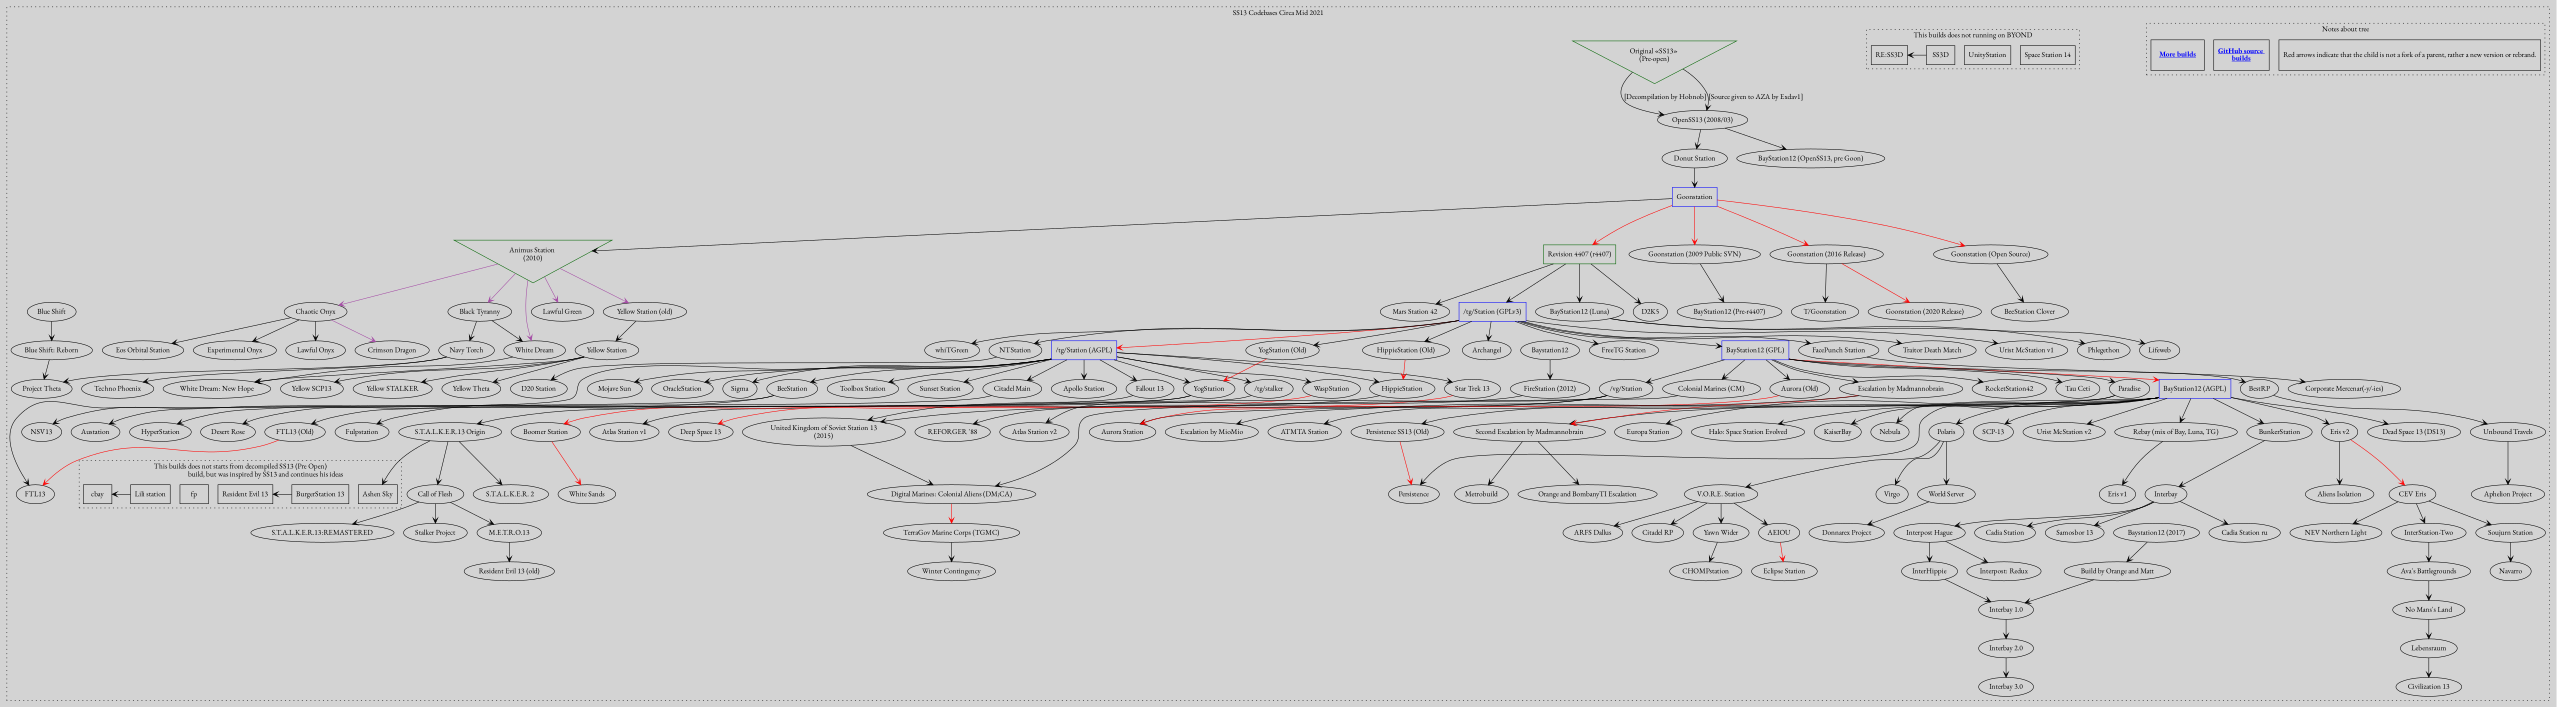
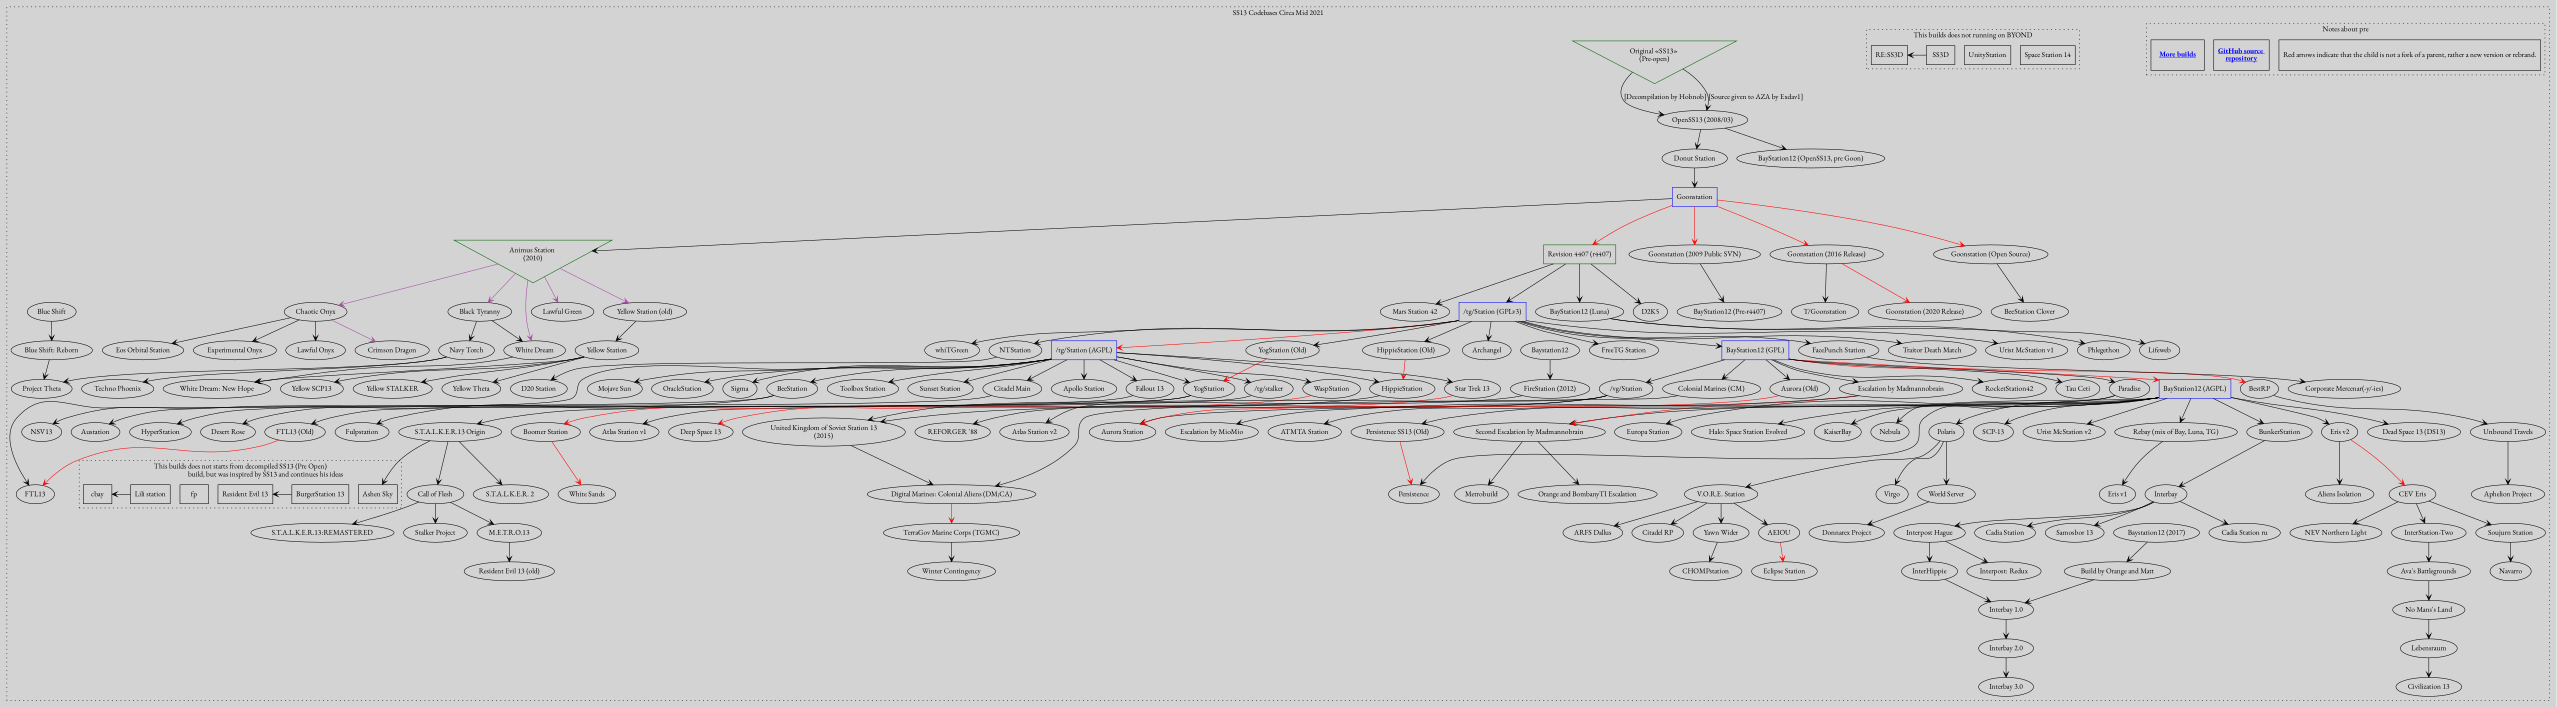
cluster "Notes about tree": label "Notes about tree" -> "Notes about pre"
node "GitHub source": text "builds" -> "repository"
edge "BayStation12 (GPL)" -> "BestRP": color black -> red
